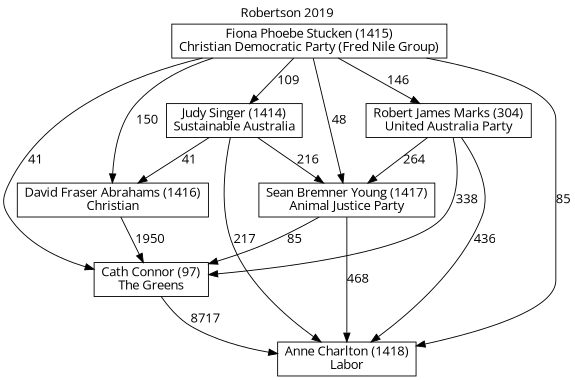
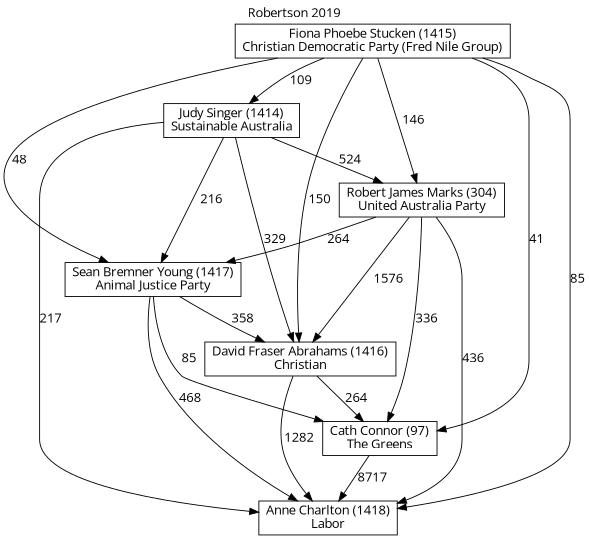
edge "Judy Singer (1414) Sustainable Australia" -> "Robert James Marks (304) United Australia Party": added, label "524"
edge "Judy Singer (1414) Sustainable Australia" -> "David Fraser Abrahams (1416) Christian": label "41" -> "329"
edge "Robert James Marks (304) United Australia Party" -> "Cath Connor (97) The Greens": label "338" -> "336"
edge "David Fraser Abrahams (1416) Christian" -> "Cath Connor (97) The Greens": label "1950" -> "264"
edge "Robert James Marks (304) United Australia Party" -> "David Fraser Abrahams (1416) Christian": added, label "1576"
edge "Sean Bremner Young (1417) Animal Justice Party" -> "David Fraser Abrahams (1416) Christian": added, label "358"
edge "David Fraser Abrahams (1416) Christian" -> "Anne Charlton (1418) Labor": added, label "1282"
